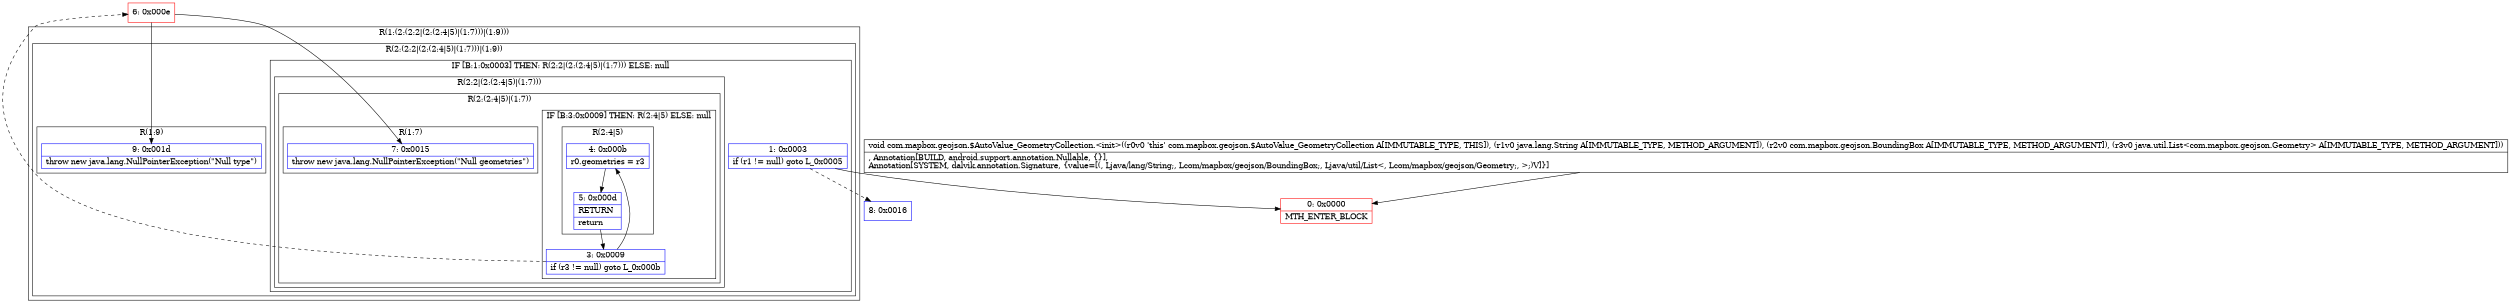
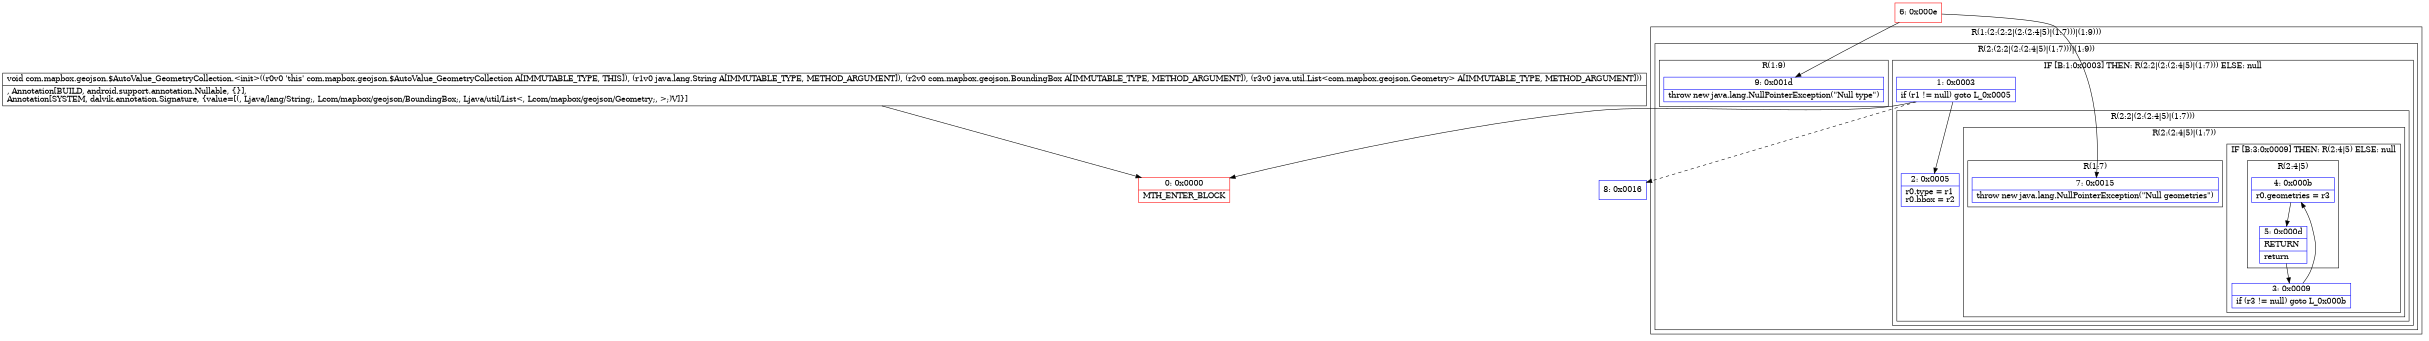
node "2: 0x0005": added
edge "3: 0x0009" -> "6: 0x000e": removed
